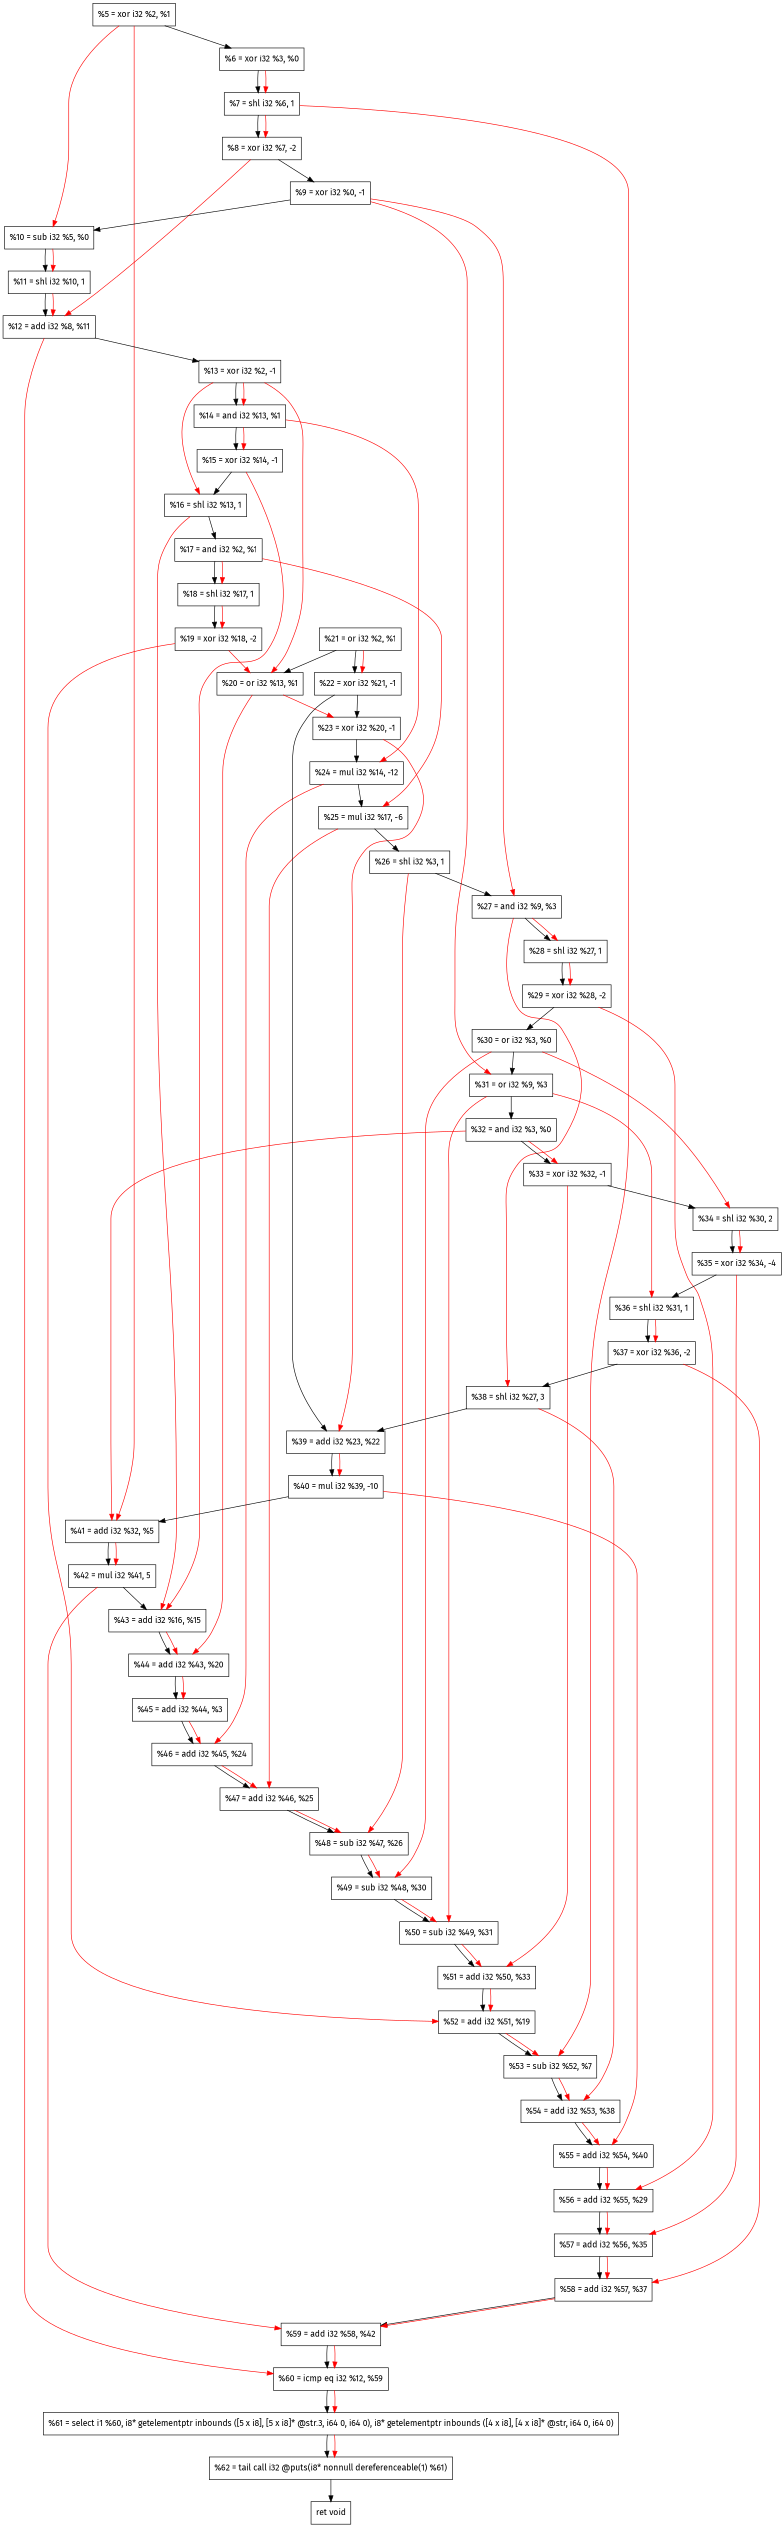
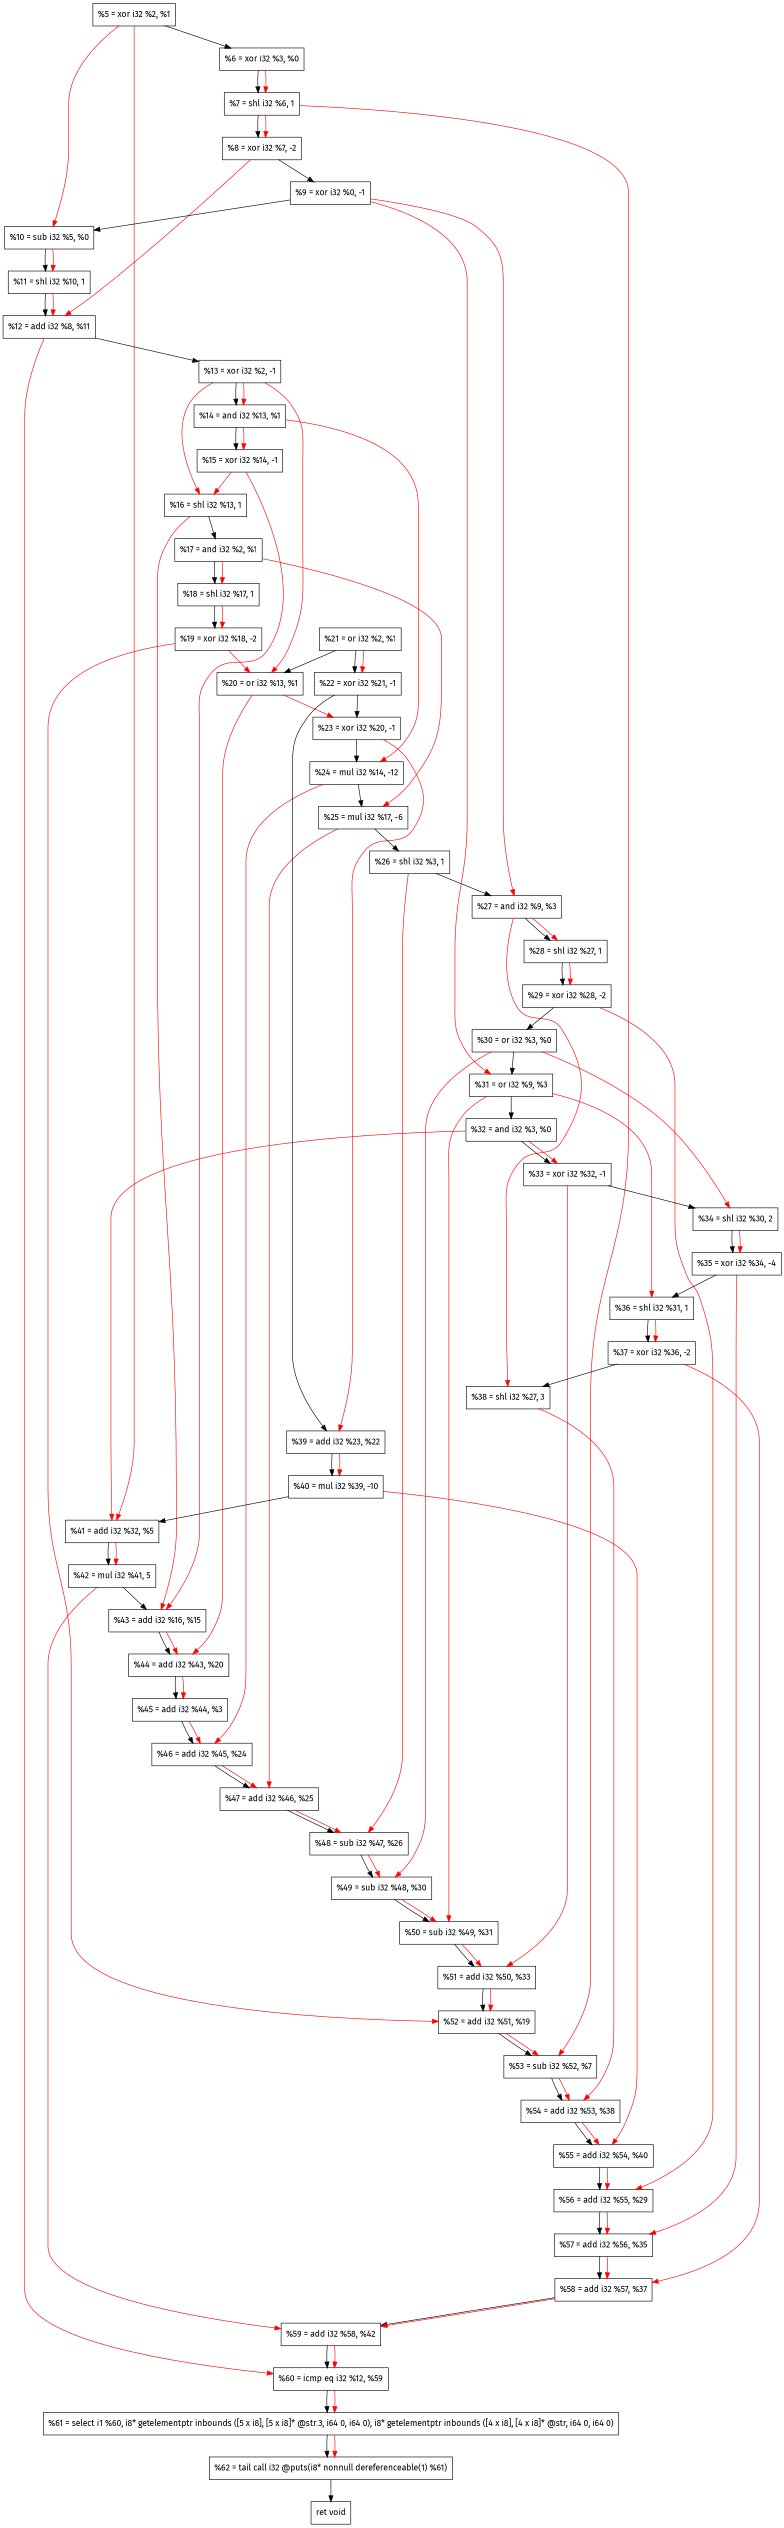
edge "%15 = xor i32 %14, -1" -> "%16 = shl i32 %13, 1": color black -> red
edge "%38 = shl i32 %27, 3" -> "%39 = add i32 %23, %22": removed
